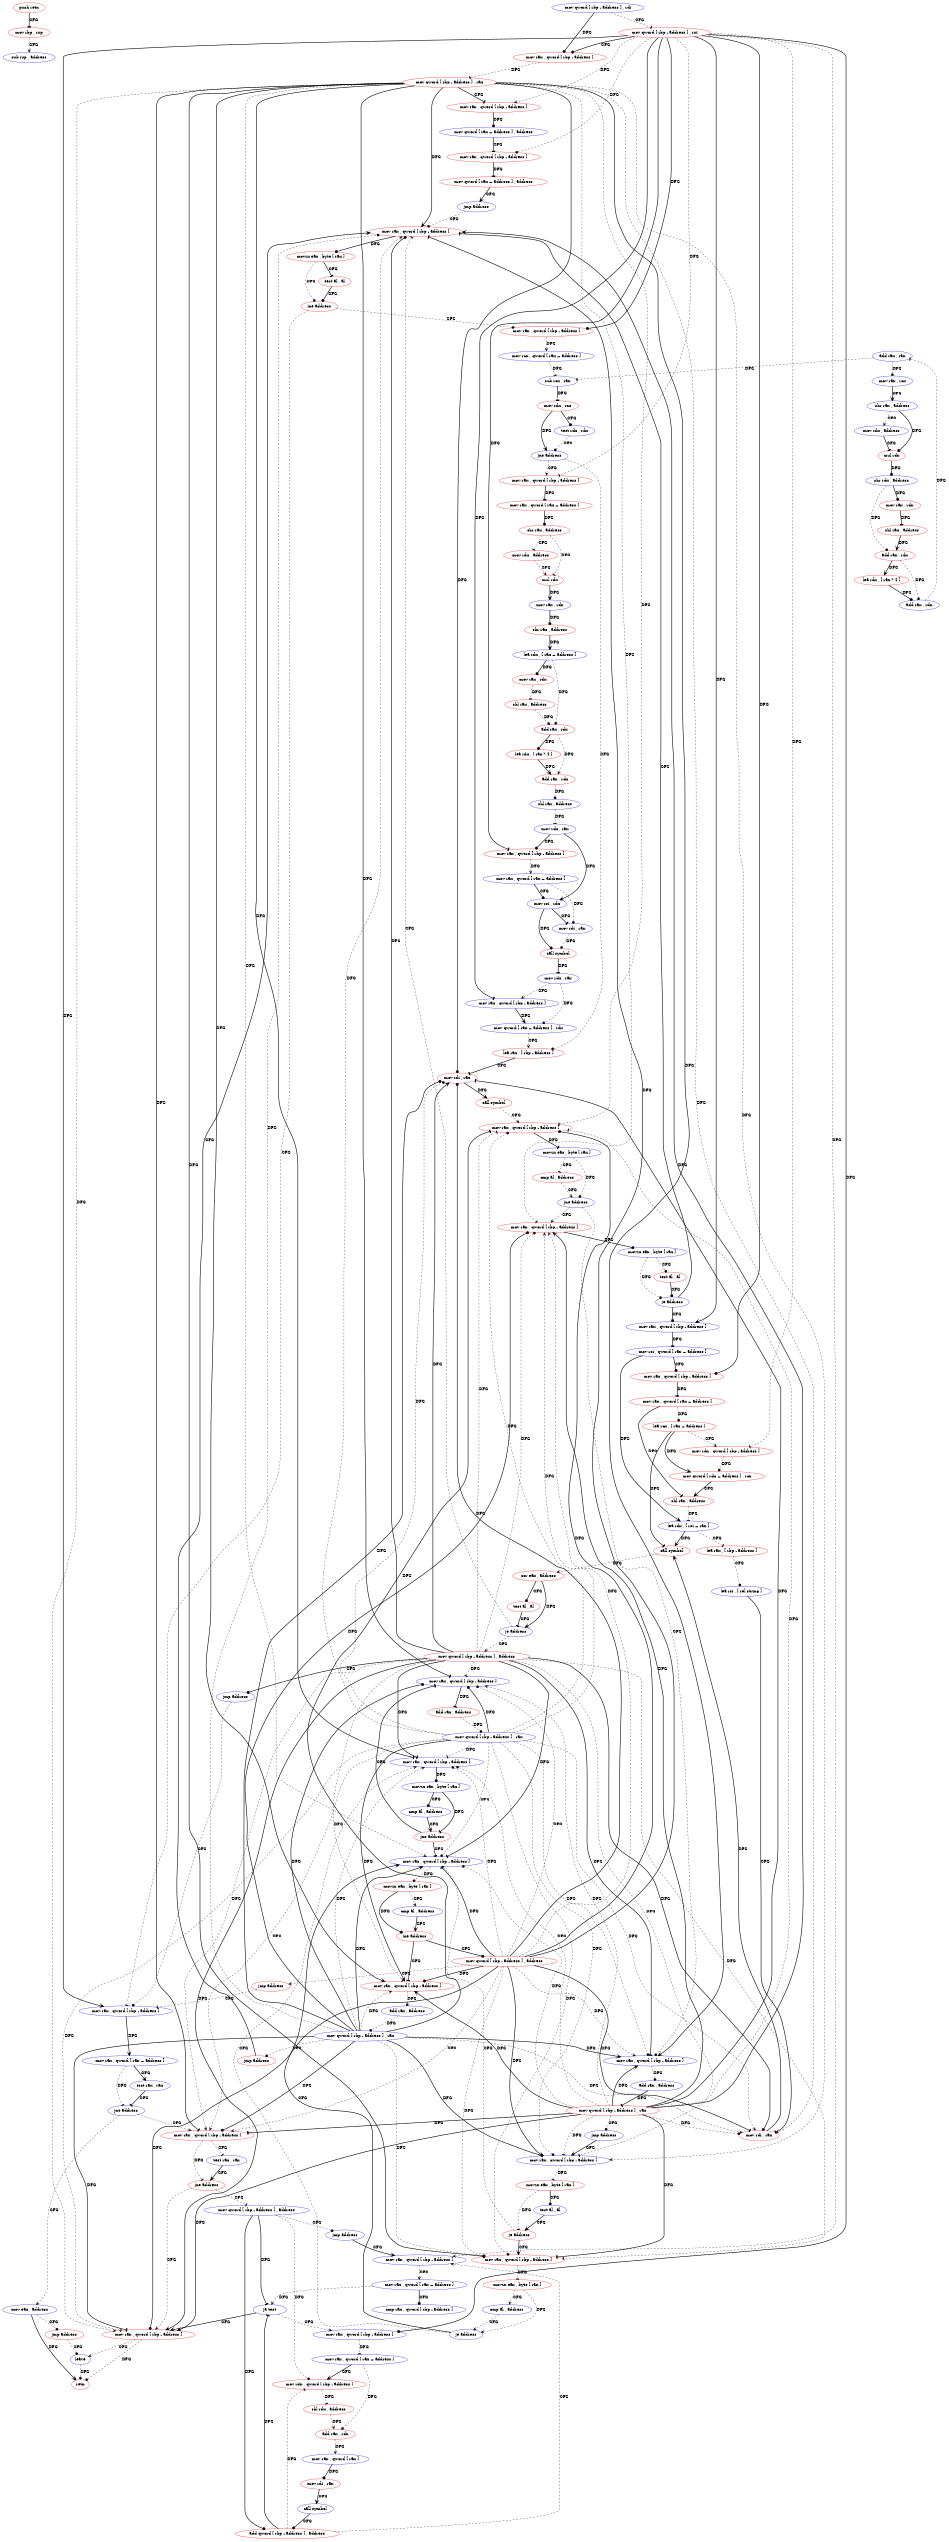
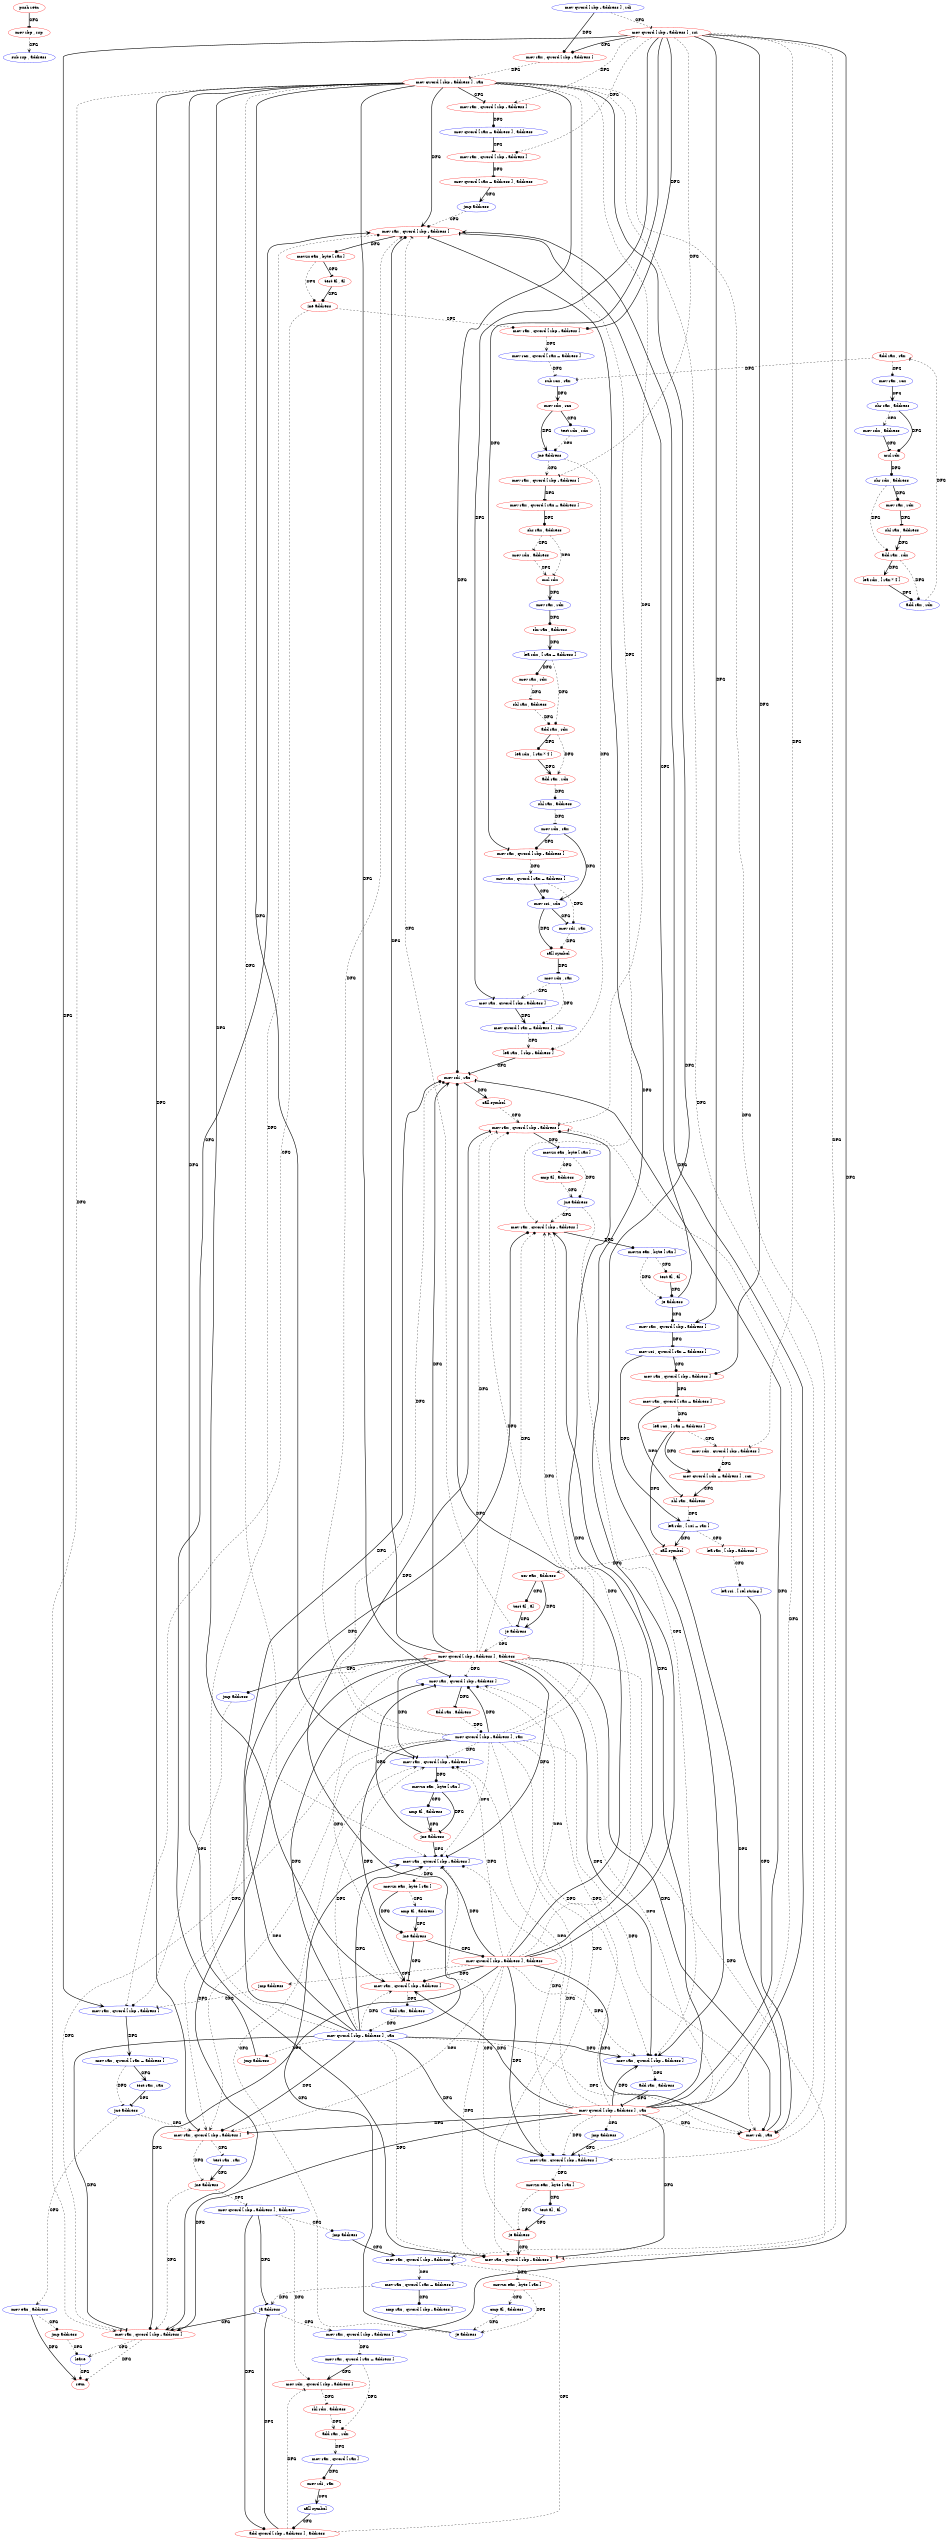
node "add rax , rax": color blue -> red
edge "sub rcx , rax" -> "mov rdx , rcx": arrowhead tee -> vee
node "ja test": label "ja test" -> "ja address"
